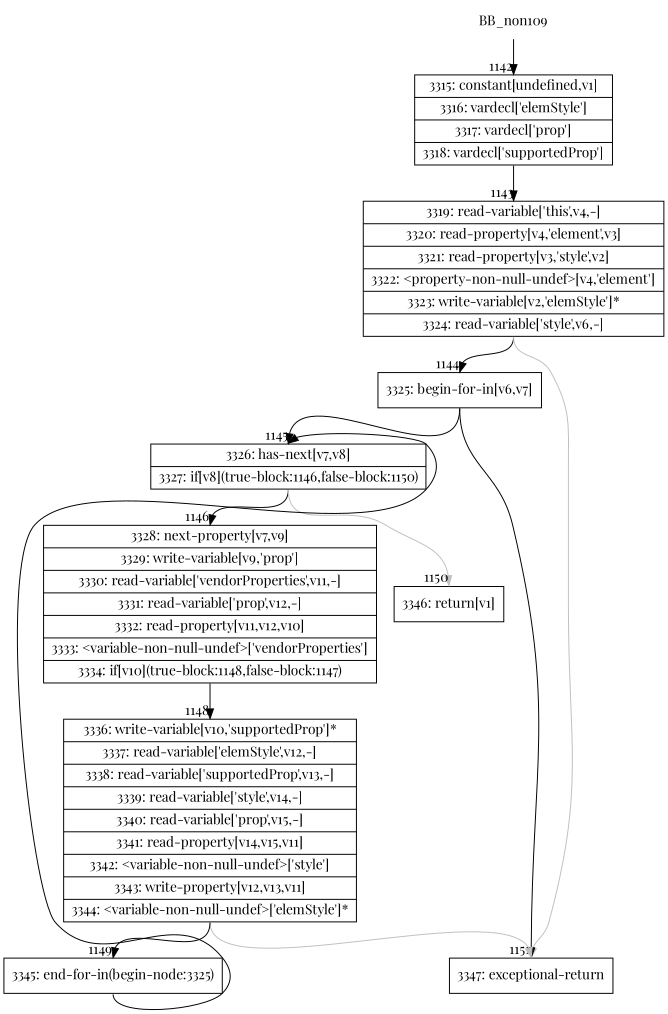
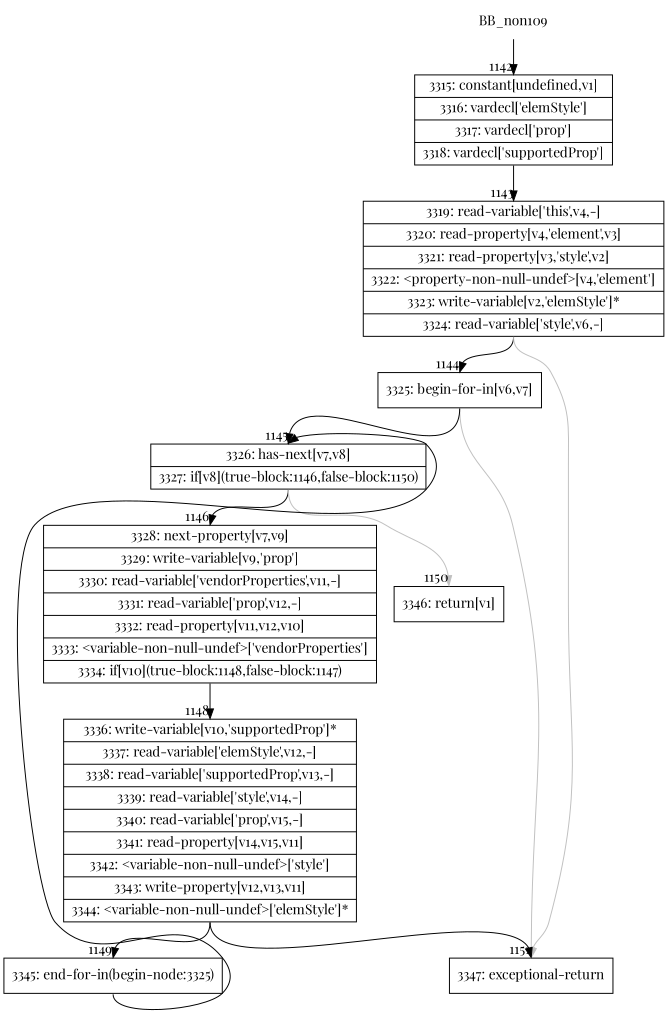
edge "3325: begin-for-in[v6,v7]" -> "3347: exceptional-return": color black -> gray
edge "3336: write-variable[v10,'supportedProp']*" -> "3347: exceptional-return": color gray -> black
